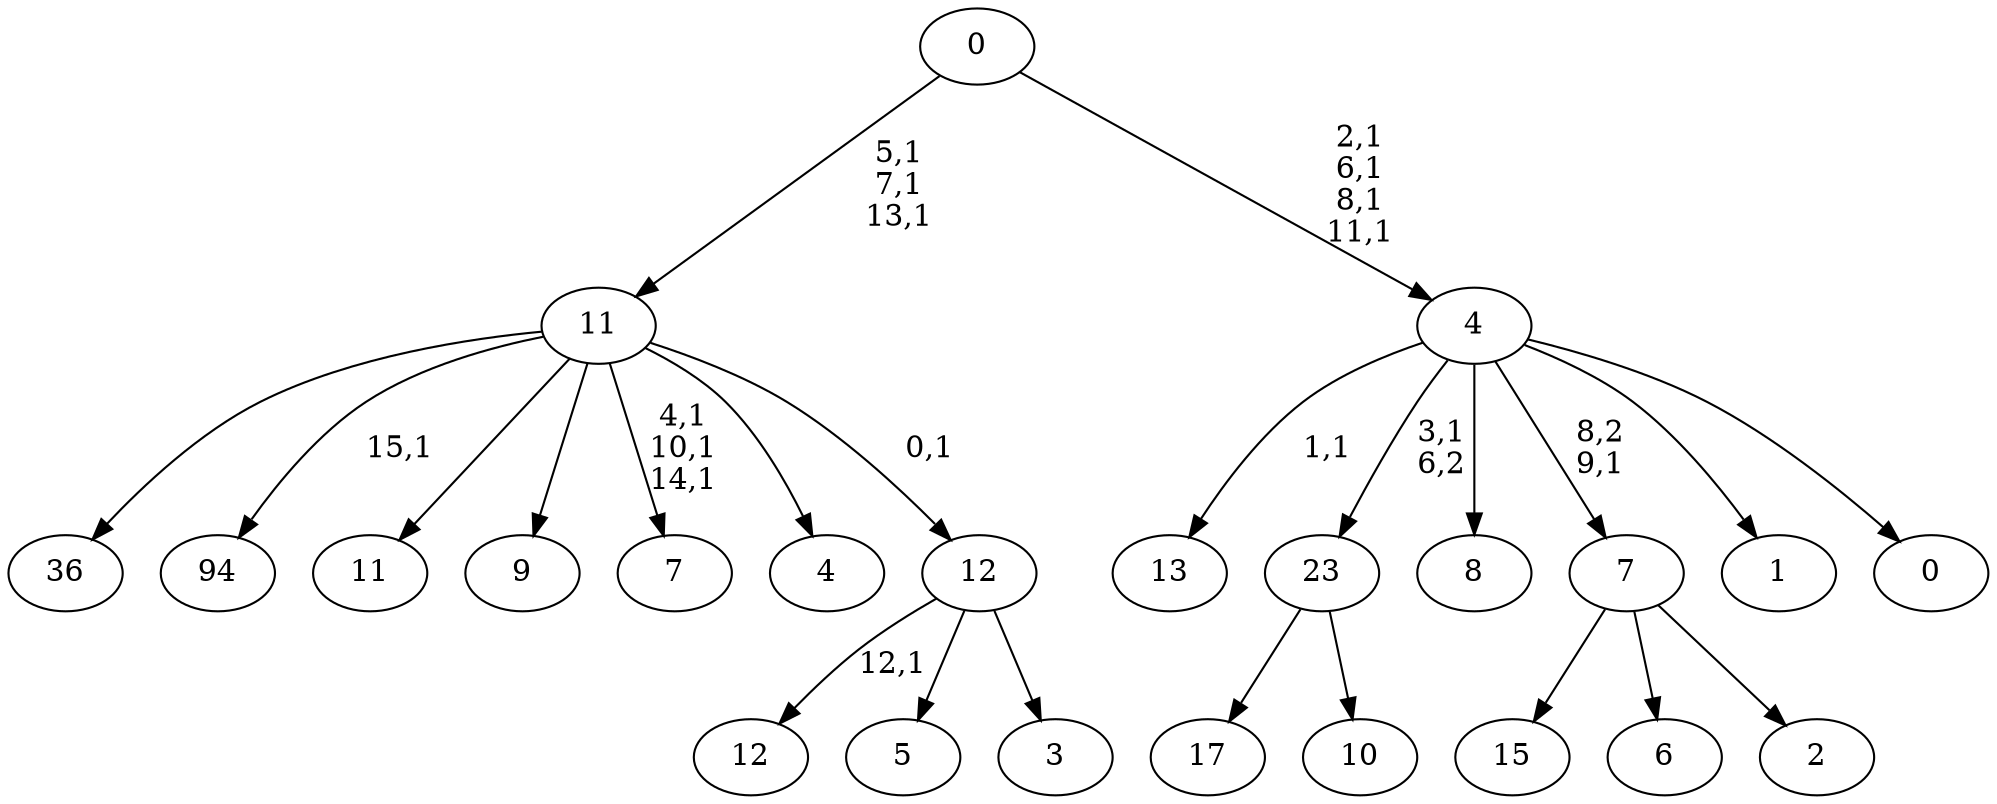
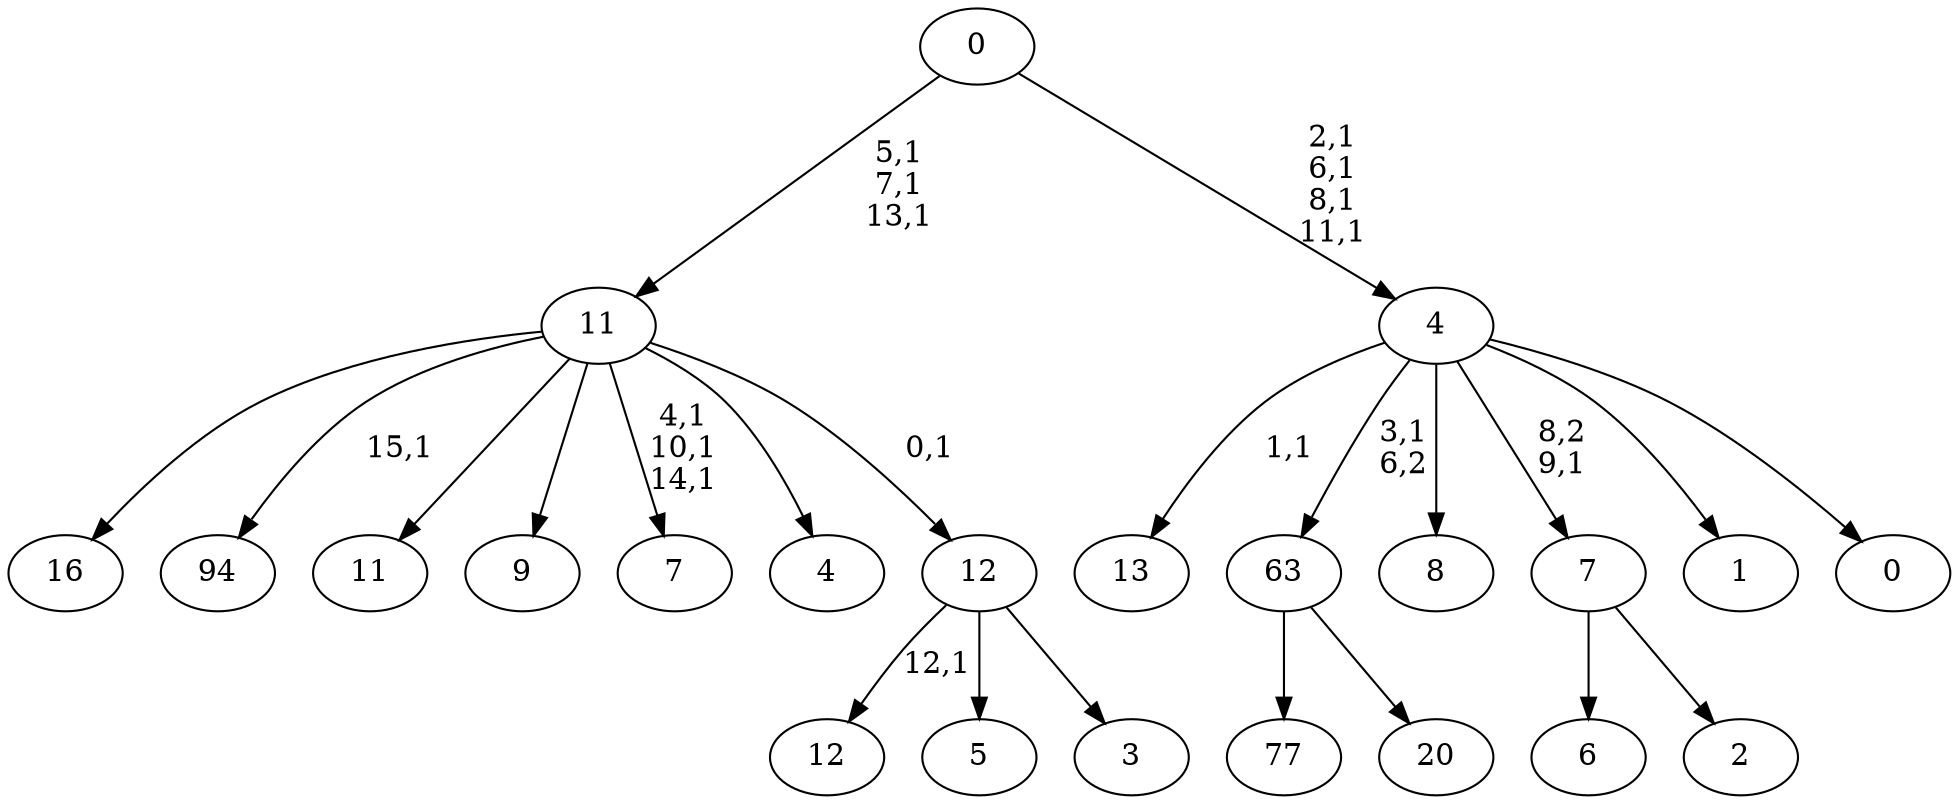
node "36": label "36" -> "16"
node "23": label "23" -> "63"
node "17": label "17" -> "77"
node "10": label "10" -> "20"
node "15": removed
